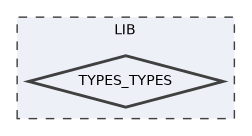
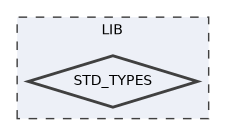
node "TYPES_TYPES": label "TYPES_TYPES" -> "STD_TYPES"
